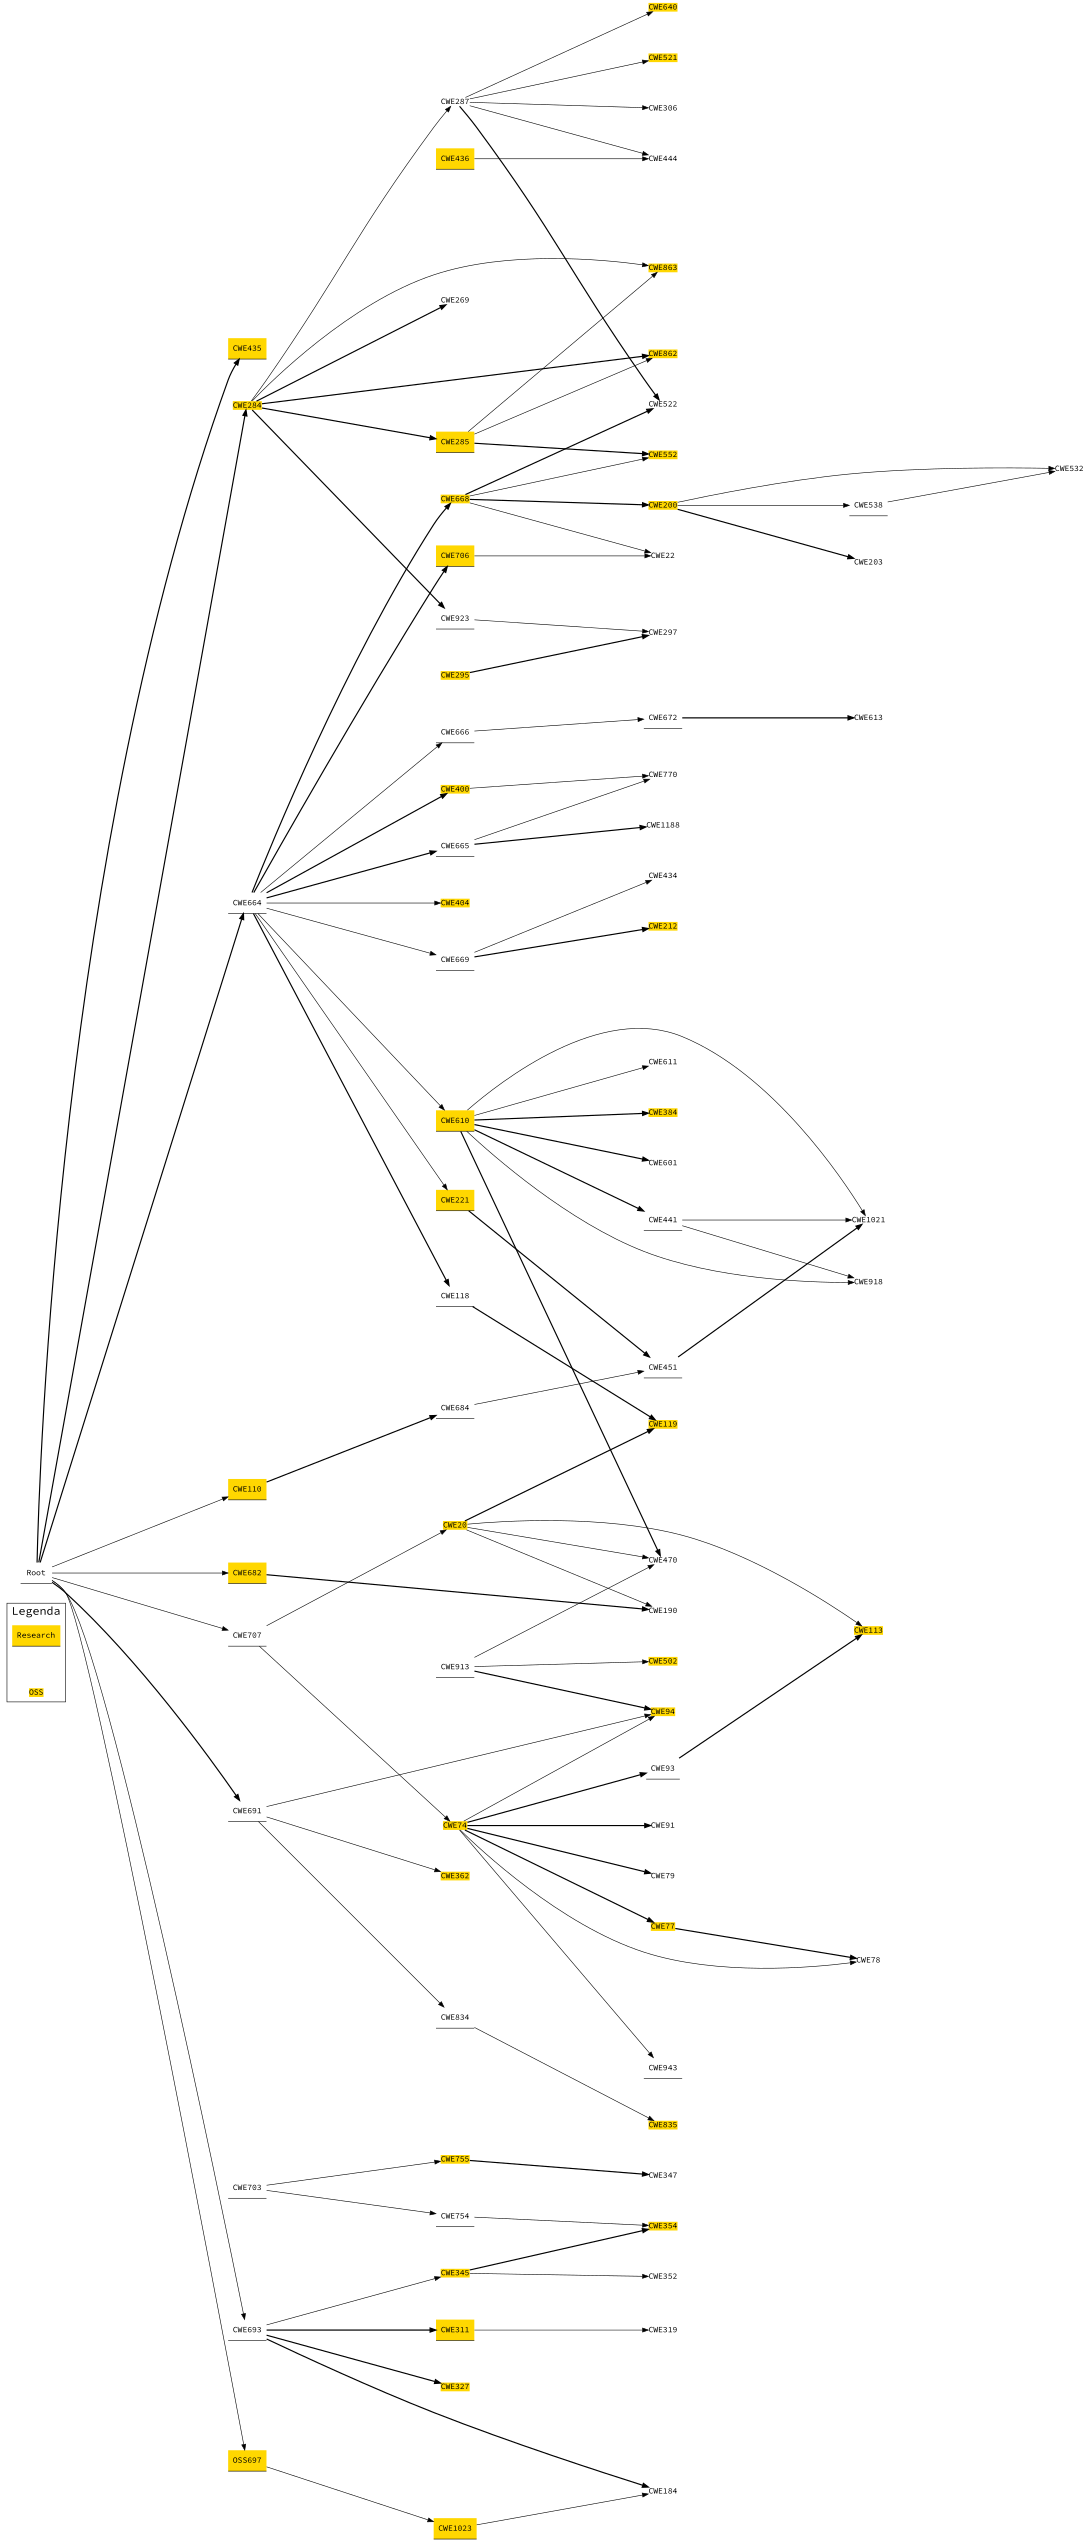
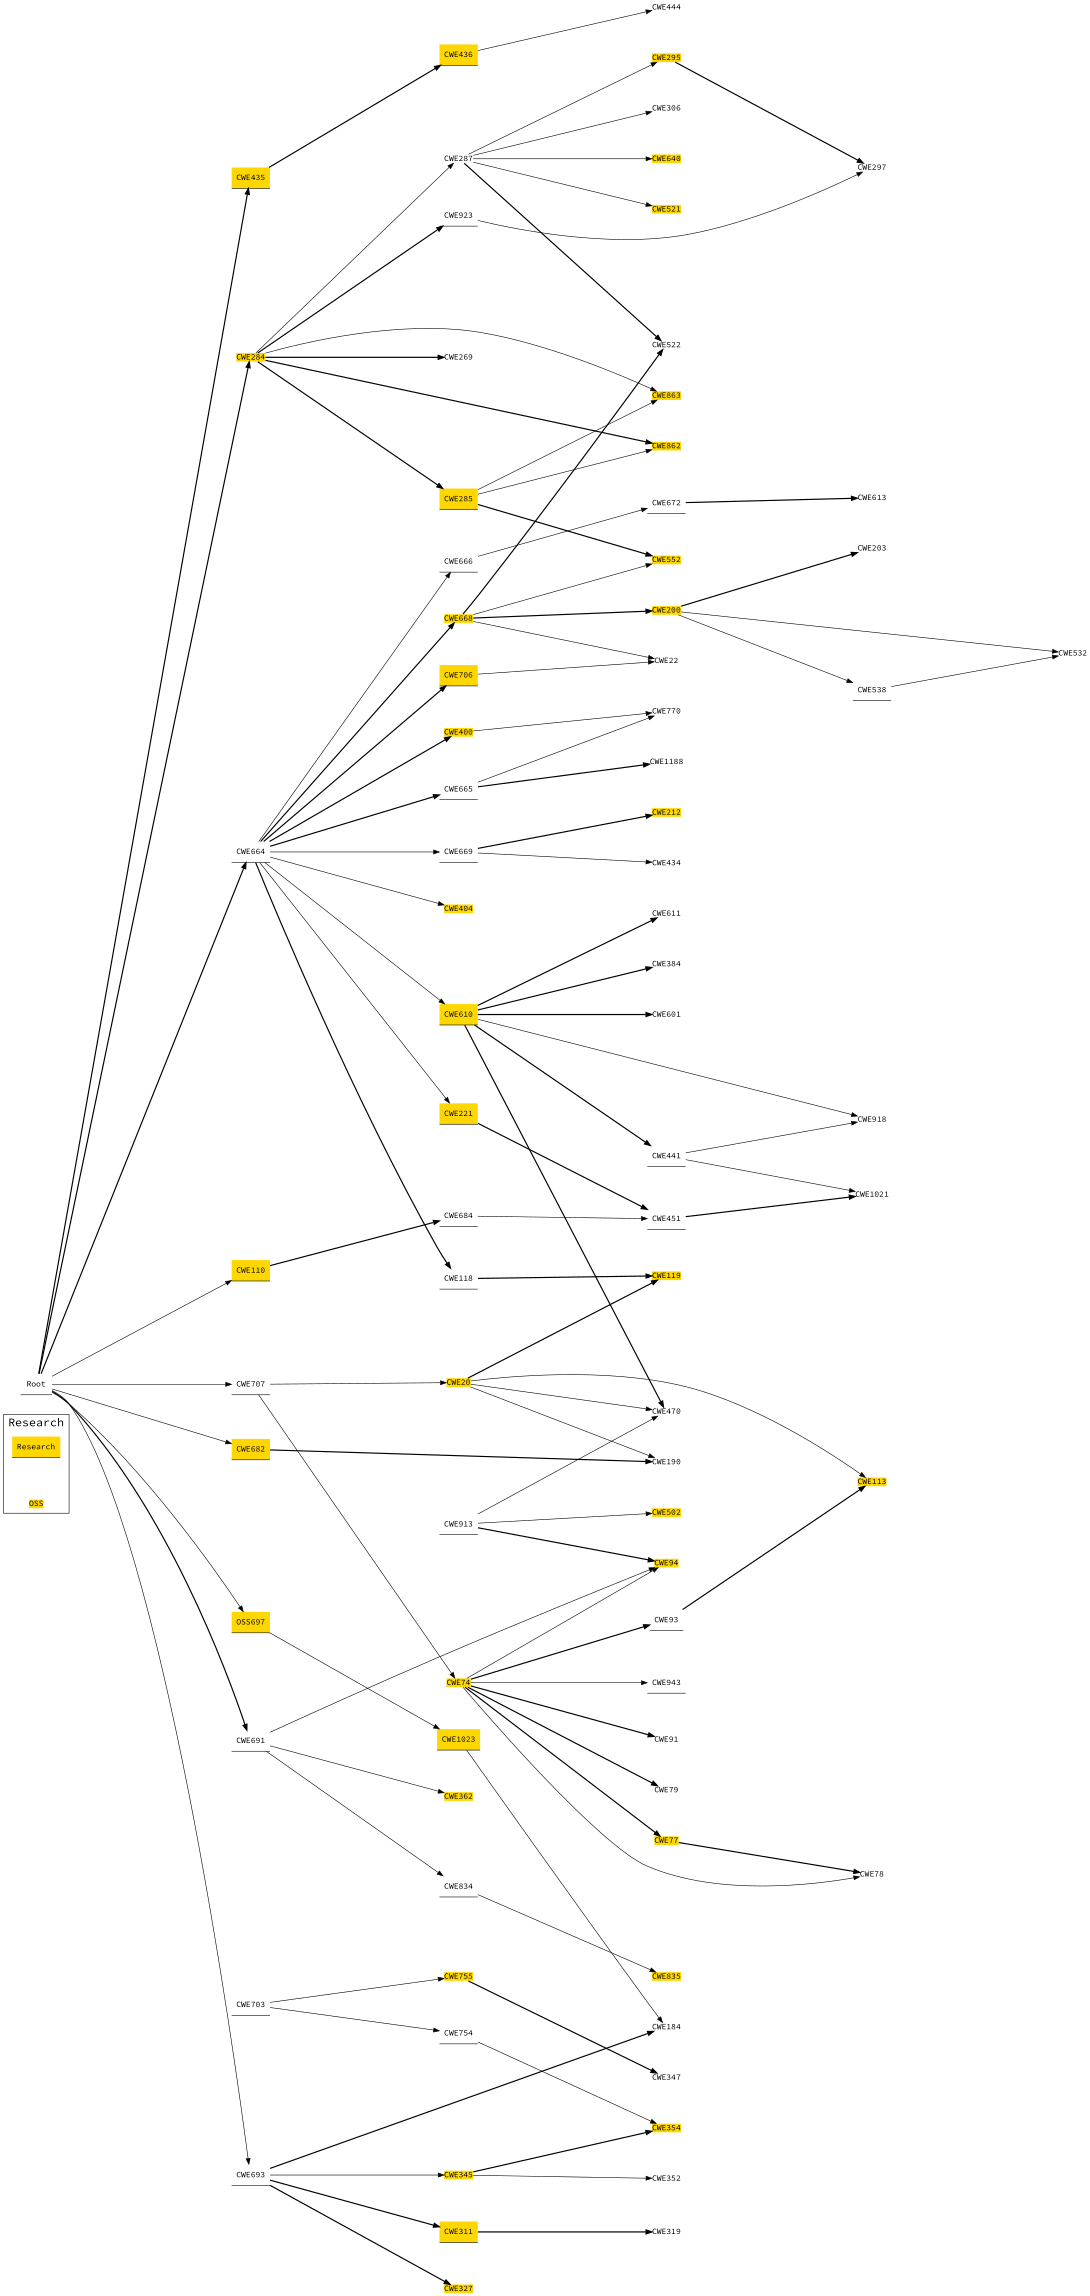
edge "CWE435" -> "CWE436": added
edge "CWE287" -> "CWE444": now "CWE287" -> "CWE295"
edge "CWE610" -> "CWE1021": removed
edge "CWE610" -> "CWE611": style solid -> bold
node "CWE384": fillcolor gold -> white
cluster "Legenda": label "Legenda" -> "Research"
edge "CWE311" -> "CWE319": style solid -> bold
